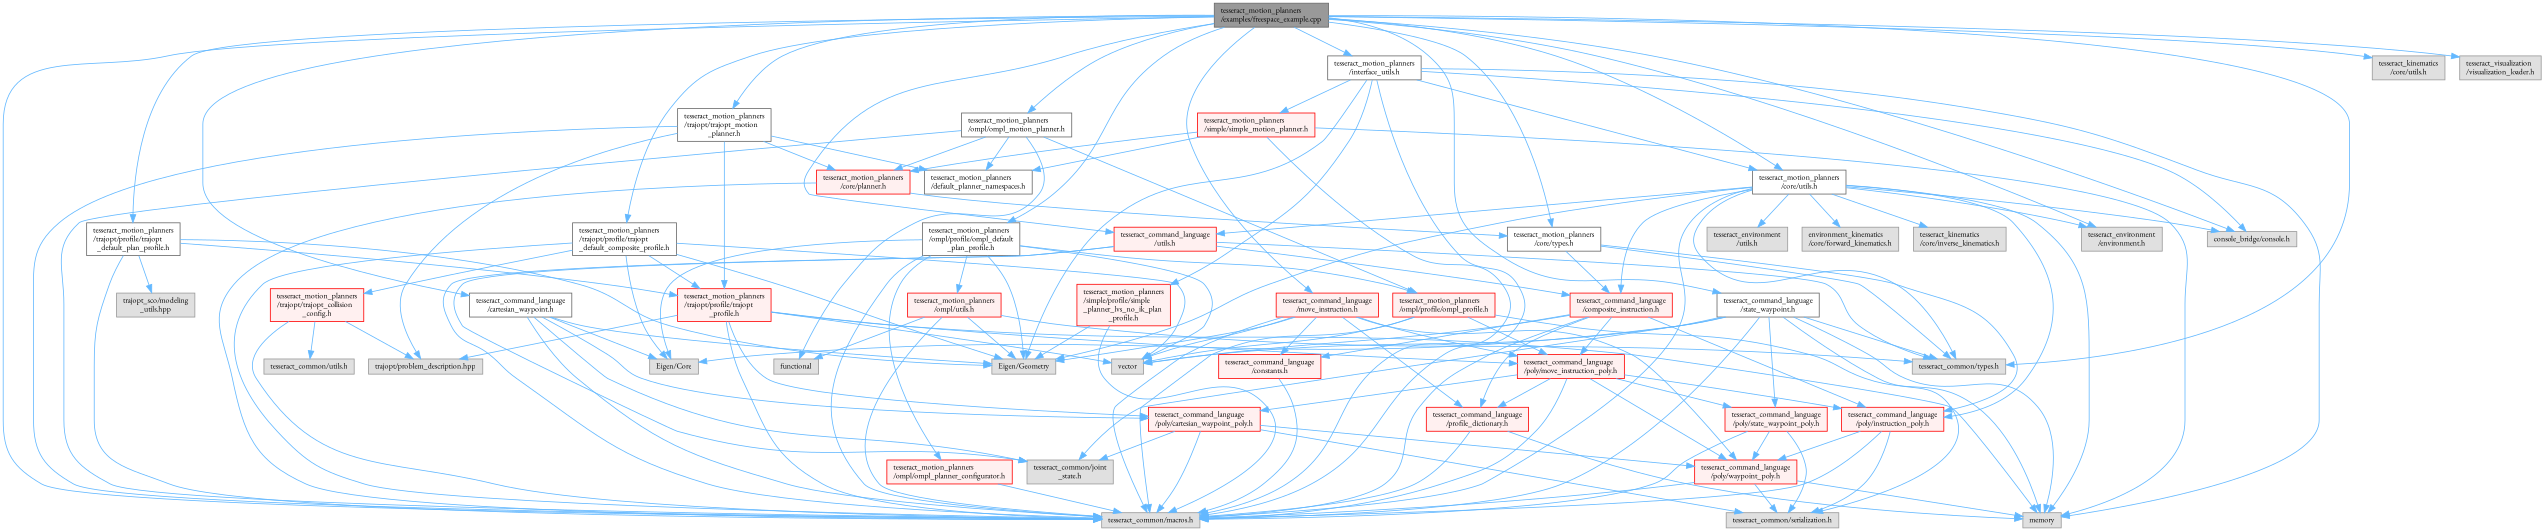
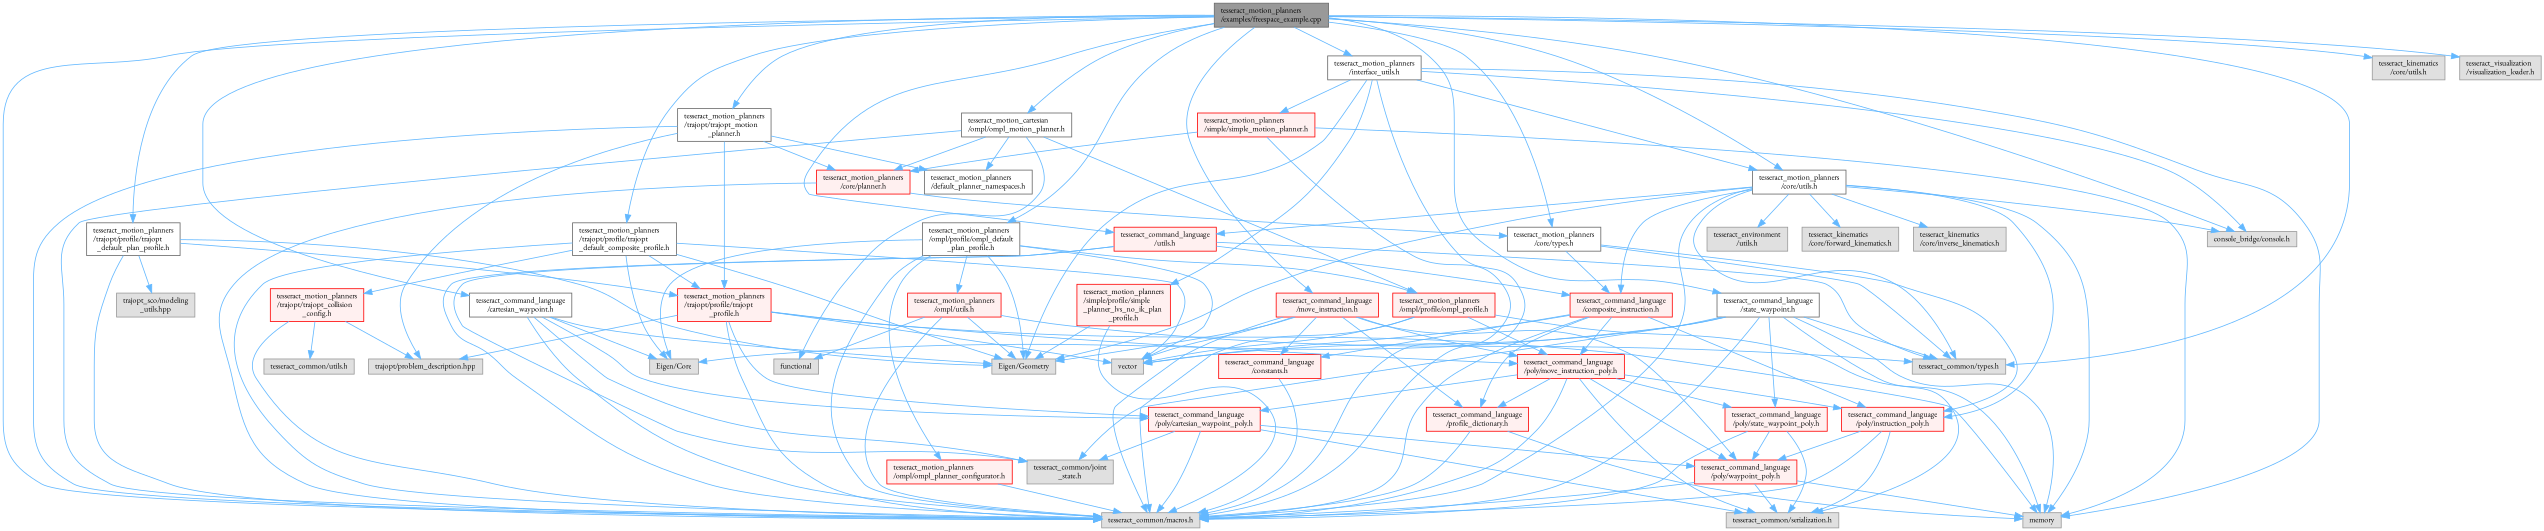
node "tesseract_motion_planners /ompl/ompl_motion_planner.h": label "tesseract_motion_planners /ompl/ompl_motion_planner.h" -> "tesseract_motion_cartesian /ompl/ompl_motion_planner.h"
edge "tesseract_motion_planners /simple/simple_motion_planner.h" -> "tesseract_motion_planners /default_planner_namespaces.h": removed
node "environment_kinematics /core/forward_kinematics.h": label "environment_kinematics /core/forward_kinematics.h" -> "tesseract_kinematics /core/forward_kinematics.h"
node "tesseract_environment /environment.h": removed
edge "tesseract_command_language /poly/move_instruction_poly.h" -> "tesseract_common/serialization.h": added
